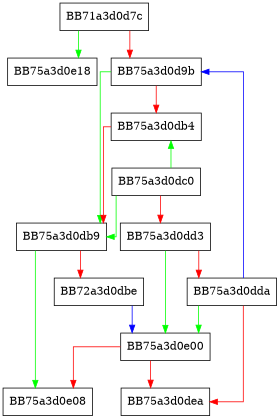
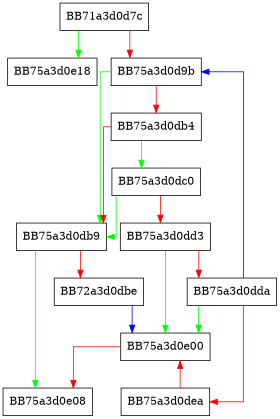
edge "BB75a3d0dc0" -> "BB75a3d0db4": reversed
edge "BB75a3d0e00" -> "BB75a3d0dea": reversed
